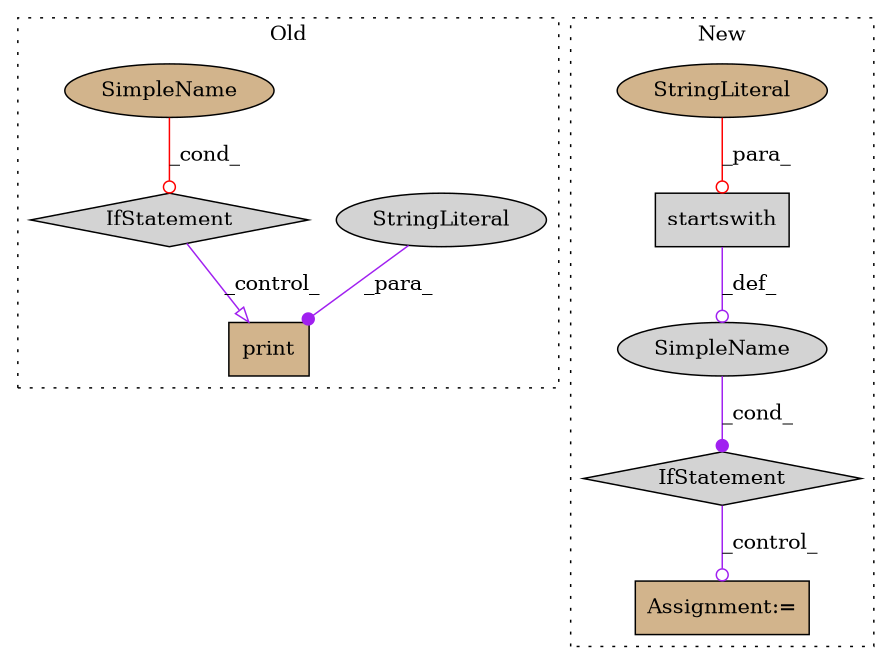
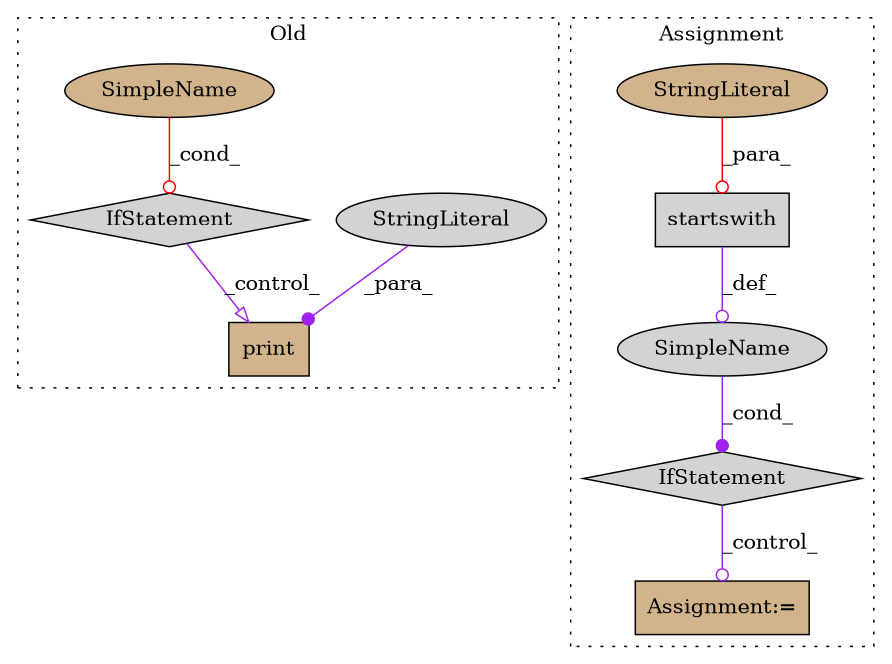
cluster "New": label "New" -> "Assignment"
